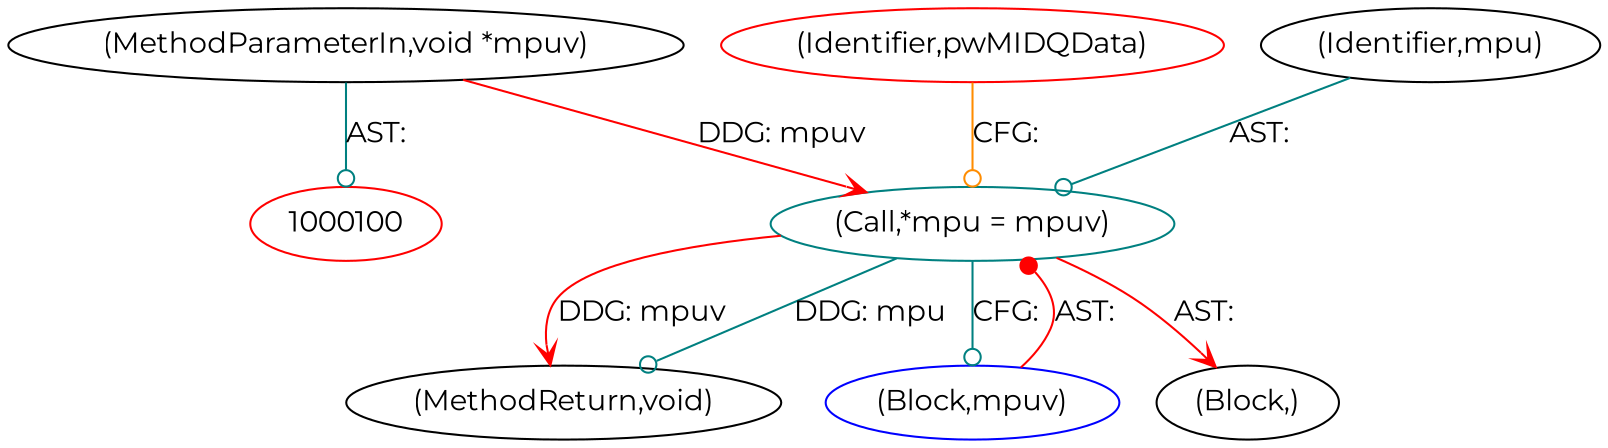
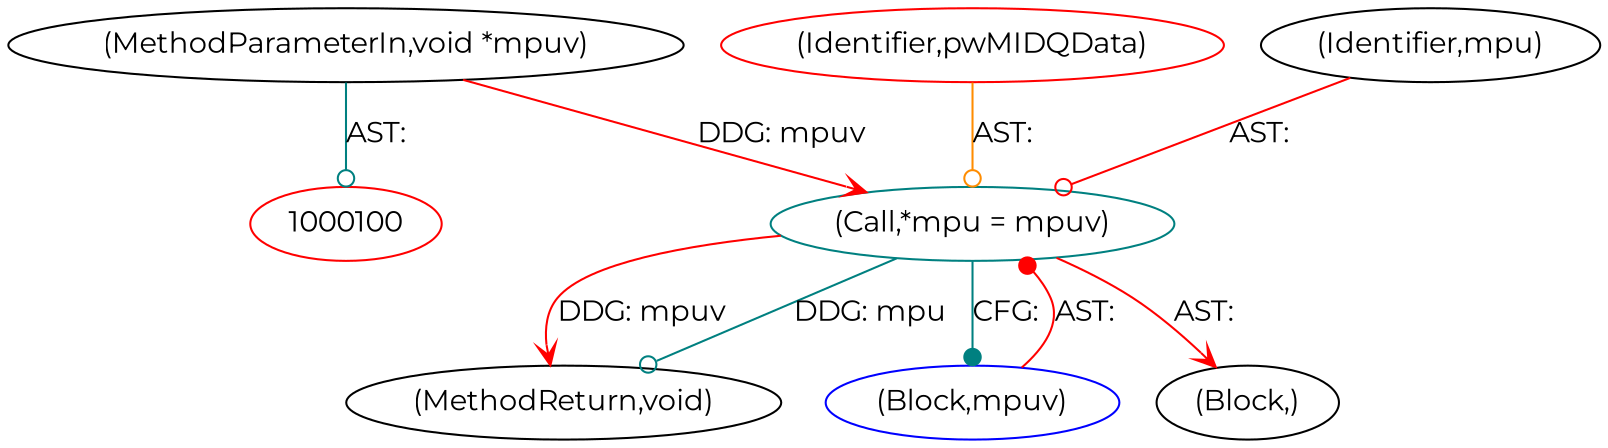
edge "(Identifier,mpu)" -> "(Call,*mpu = mpuv)": color teal -> red
edge "(Identifier,pwMIDQData)" -> "(Call,*mpu = mpuv)": label "CFG: " -> "AST: "
edge "(Call,*mpu = mpuv)" -> "(Block,mpuv)": arrowhead odot -> dot
